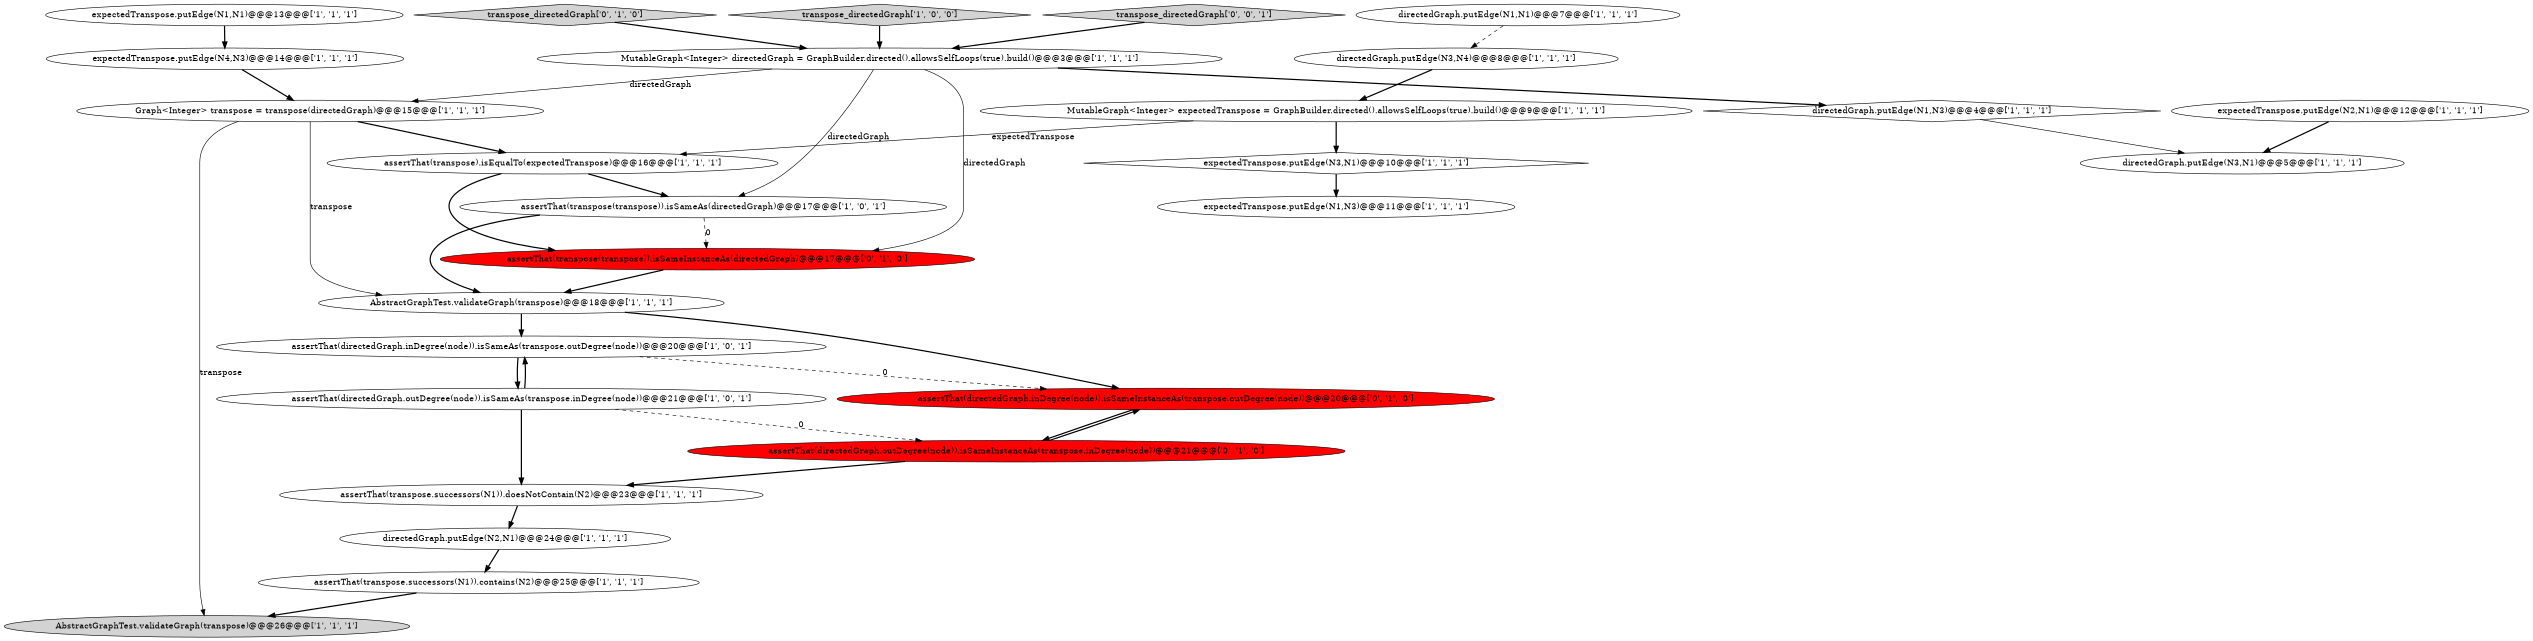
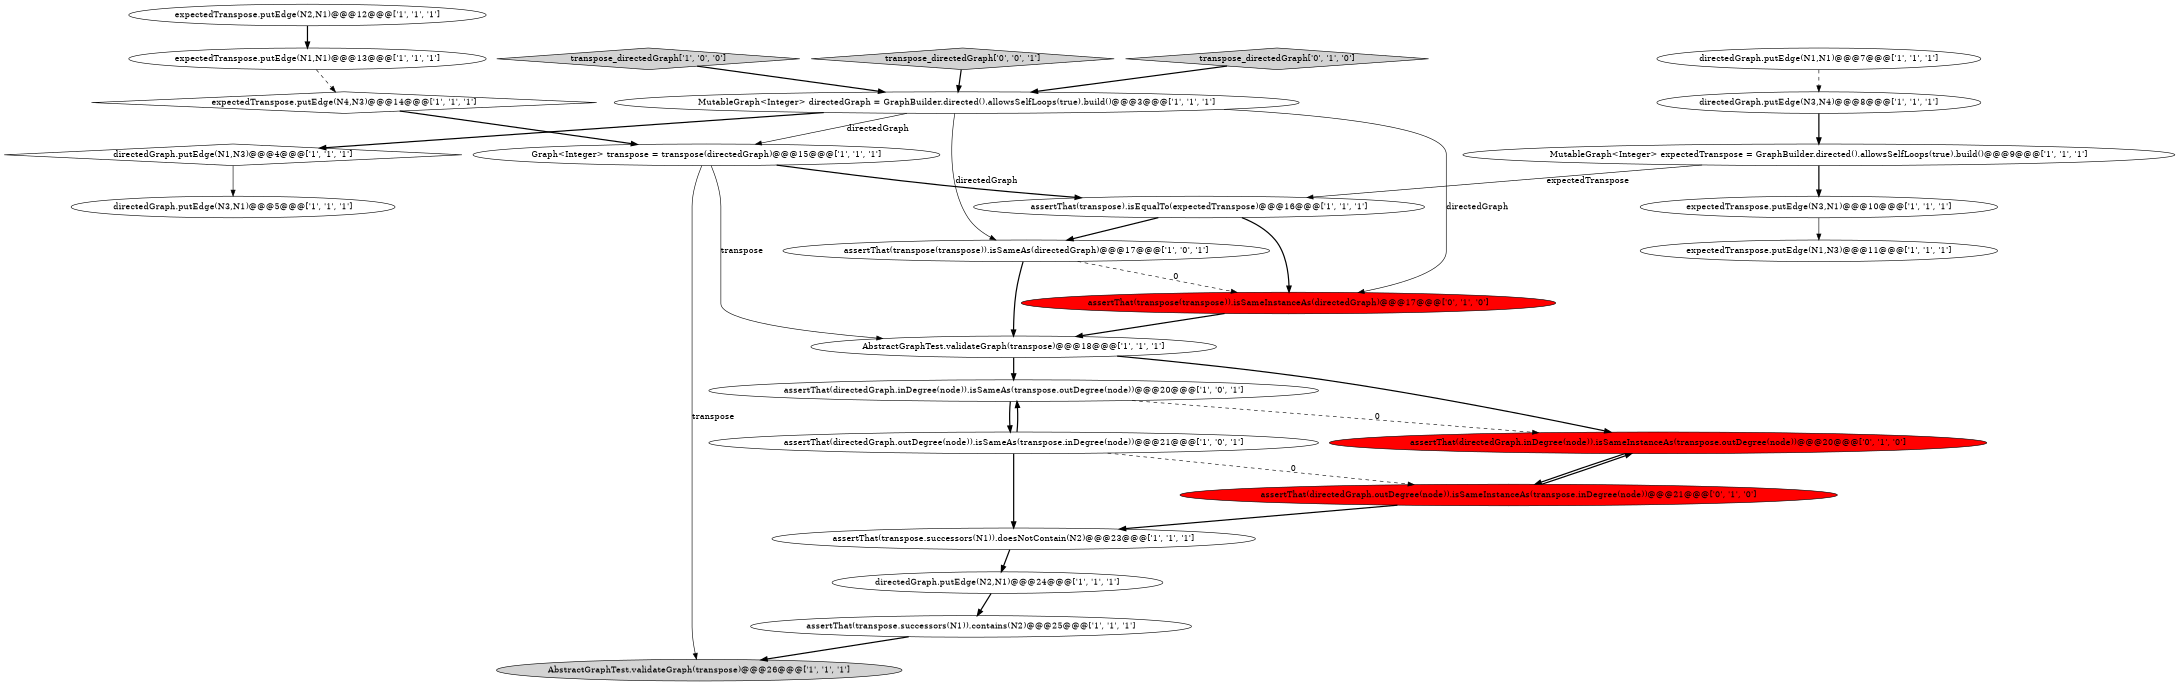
edge "expectedTranspose.putEdge(N1,N1)@@@13@@@['1', '1', '1']" -> "expectedTranspose.putEdge(N4,N3)@@@14@@@['1', '1', '1']": style bold -> dashed
node "expectedTranspose.putEdge(N4,N3)@@@14@@@['1', '1', '1']": shape ellipse -> diamond
edge "expectedTranspose.putEdge(N2,N1)@@@12@@@['1', '1', '1']" -> "directedGraph.putEdge(N3,N1)@@@5@@@['1', '1', '1']": now "expectedTranspose.putEdge(N2,N1)@@@12@@@['1', '1', '1']" -> "expectedTranspose.putEdge(N1,N1)@@@13@@@['1', '1', '1']"
node "expectedTranspose.putEdge(N3,N1)@@@10@@@['1', '1', '1']": shape diamond -> ellipse
edge "expectedTranspose.putEdge(N3,N1)@@@10@@@['1', '1', '1']" -> "expectedTranspose.putEdge(N1,N3)@@@11@@@['1', '1', '1']": style bold -> solid
